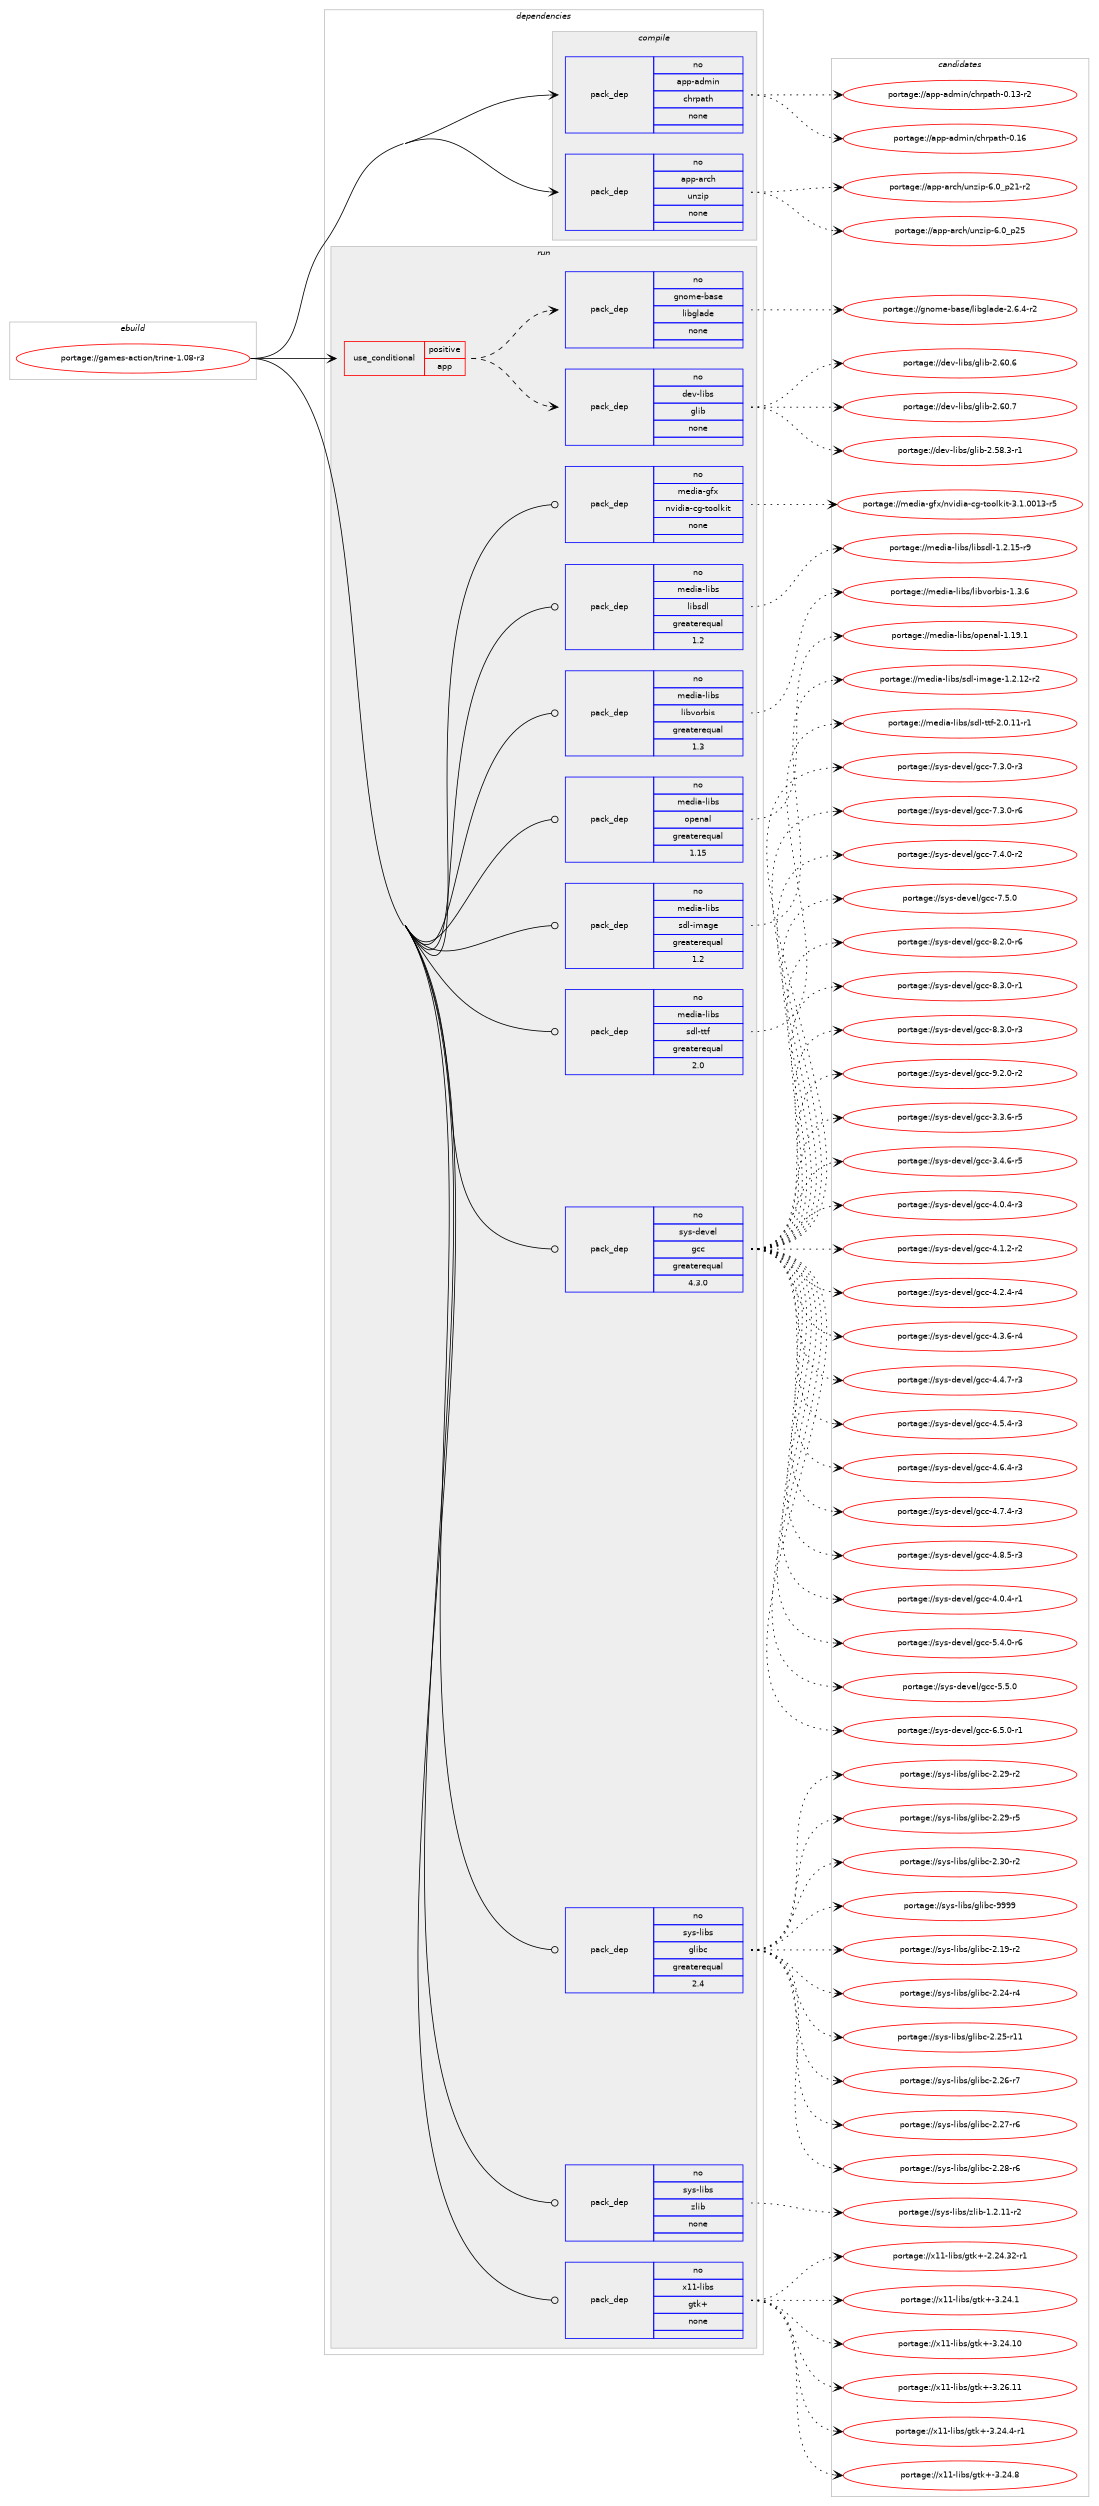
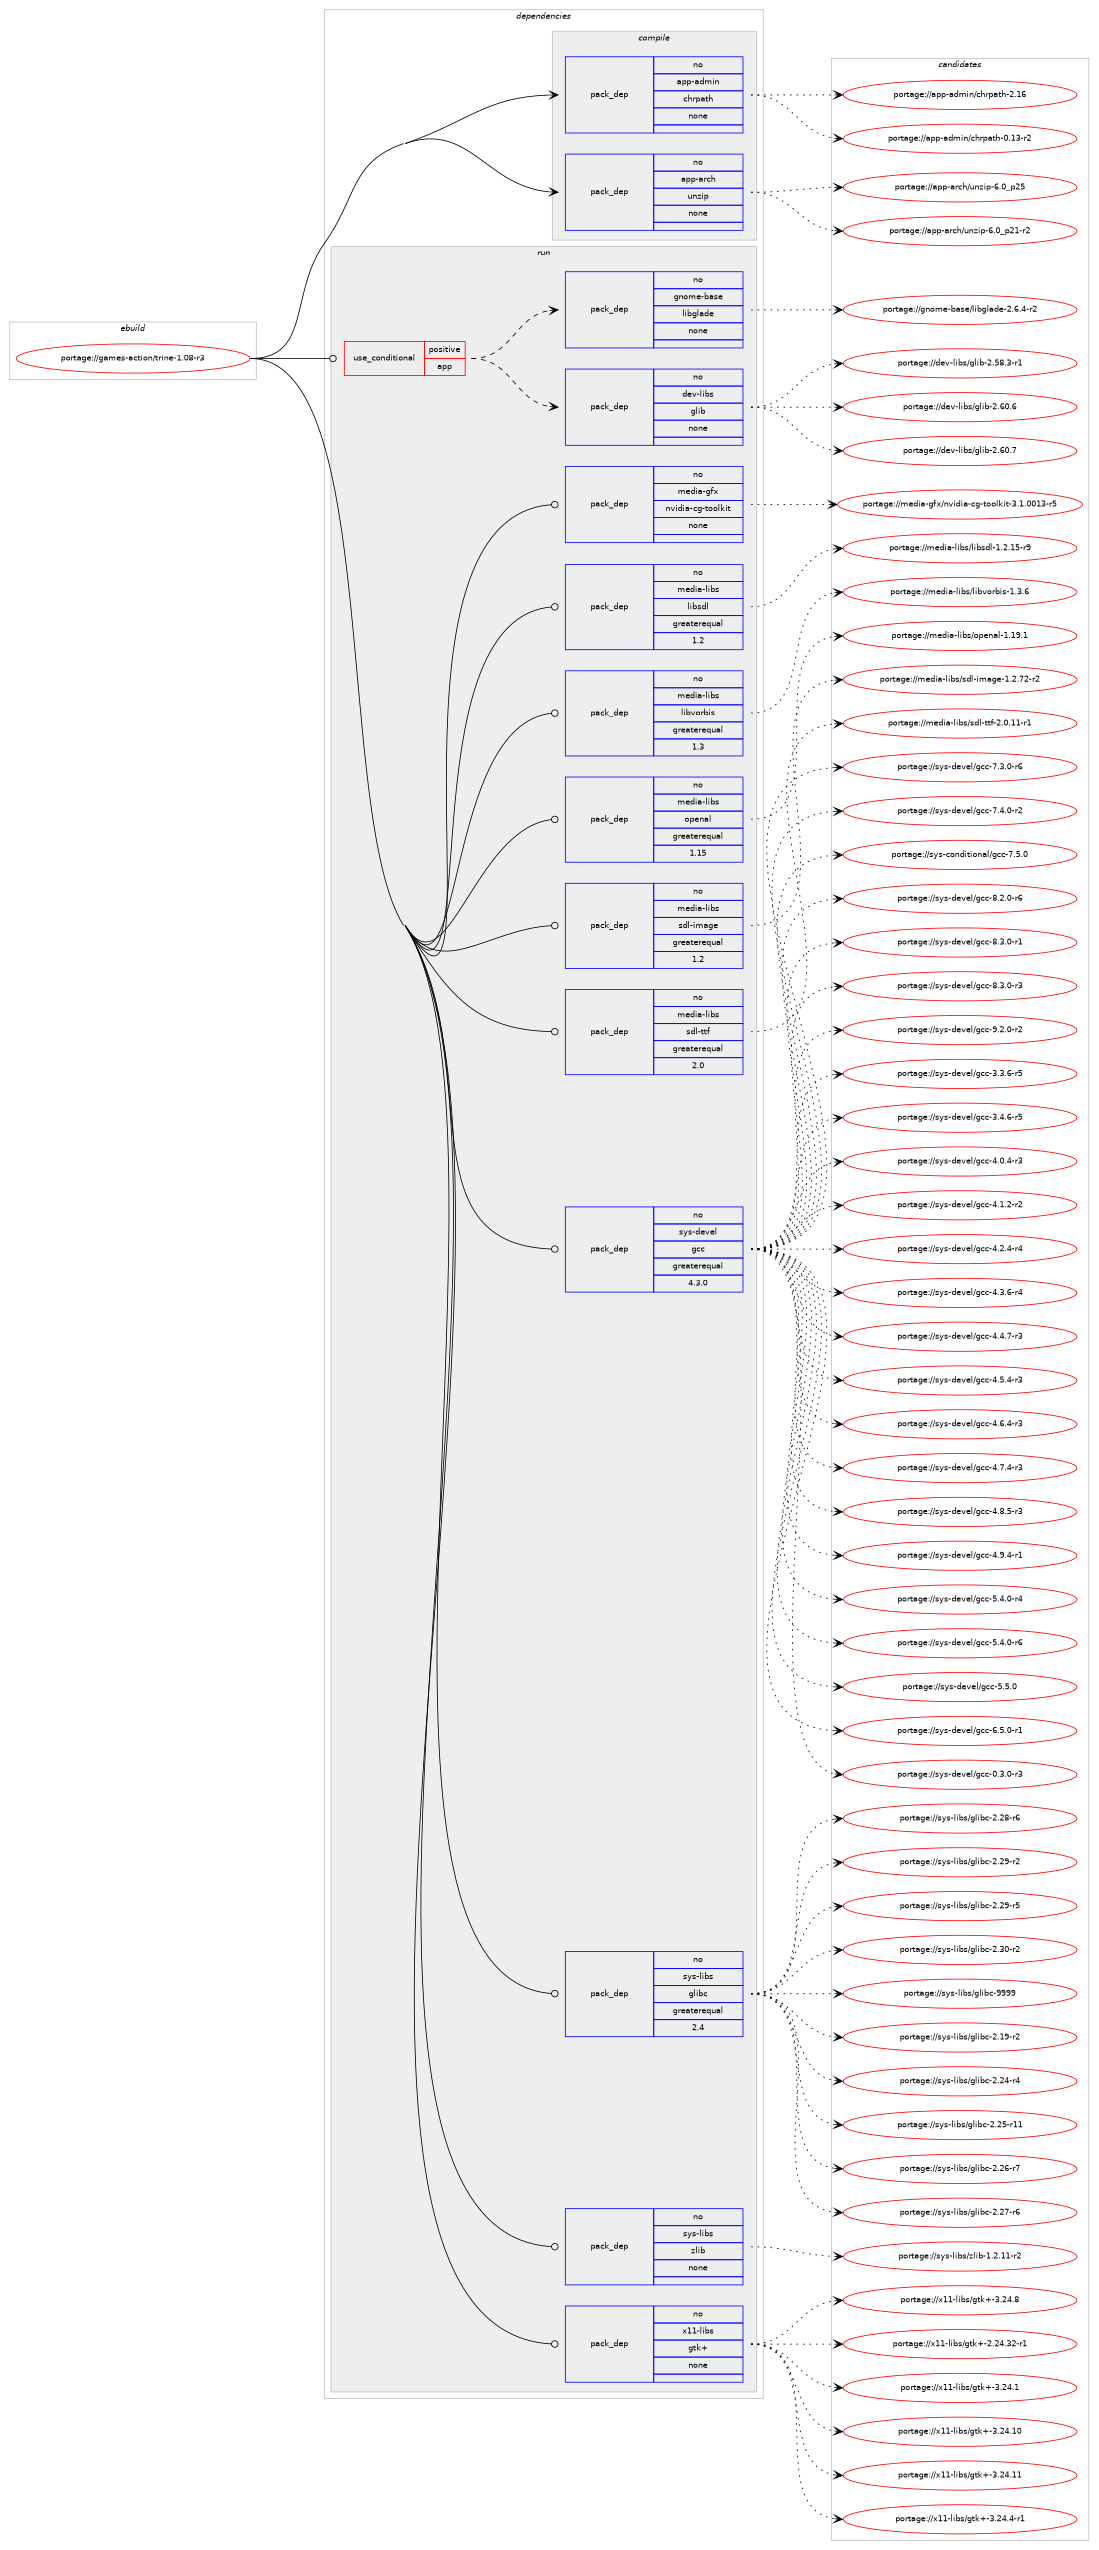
node "portage://app-admin/chrpath-0.16": label "portage://app-admin/chrpath-0.16" -> "portage://app-admin/chrpath-2.16"
edge "portage://games-action/trine-1.08-r3" -> "use_conditional": arrowhead vee -> odot
node "portage://media-libs/sdl-image-1.2.12-r2": label "portage://media-libs/sdl-image-1.2.12-r2" -> "portage://media-libs/sdl-image-1.2.72-r2"
node "portage://sys-devel/gcc-7.3.0-r3": label "portage://sys-devel/gcc-7.3.0-r3" -> "portage://sys-devel/gcc-0.3.0-r3"
node "portage://sys-devel/gcc-7.5.0": label "portage://sys-devel/gcc-7.5.0" -> "portage://sys-conditional/gcc-7.5.0"
node "portage://sys-devel/gcc-5.4.0-r4": added
node "portage://sys-devel/gcc-4.0.4-r1": label "portage://sys-devel/gcc-4.0.4-r1" -> "portage://sys-devel/gcc-4.9.4-r1"
node "portage://x11-libs/gtk+-3.26.11": label "portage://x11-libs/gtk+-3.26.11" -> "portage://x11-libs/gtk+-3.24.11"
